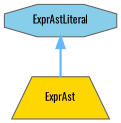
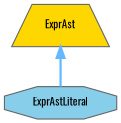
edge "ExprAst" -> "ExprAstLiteral": reversed
